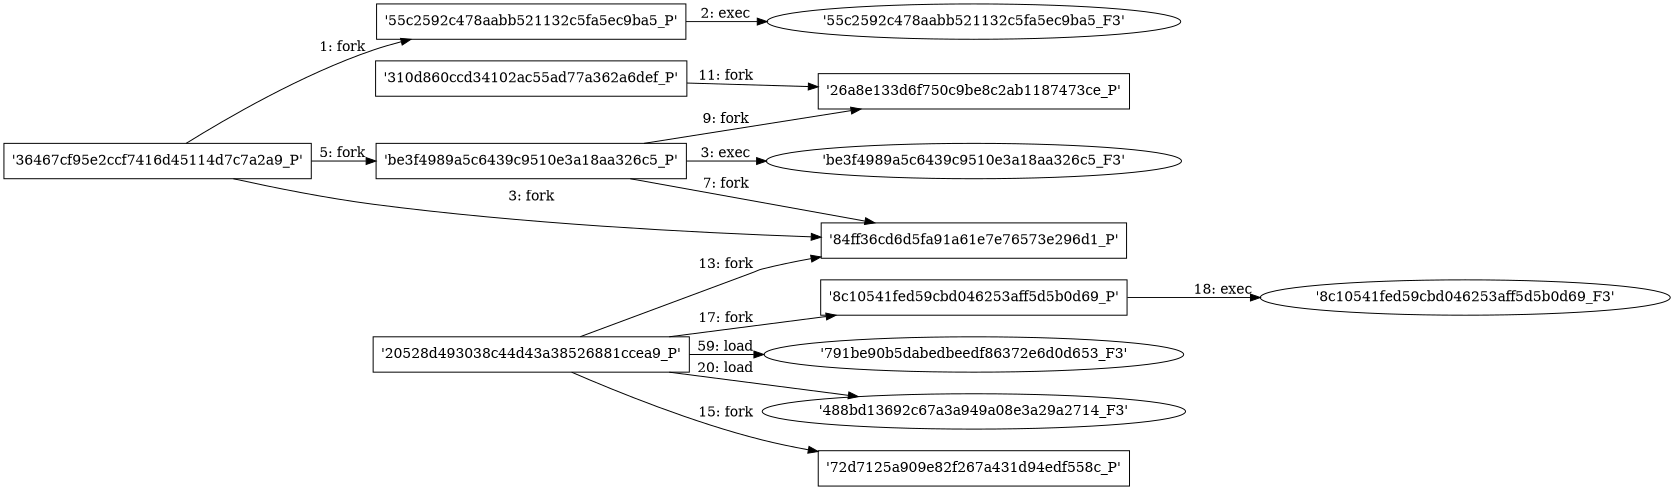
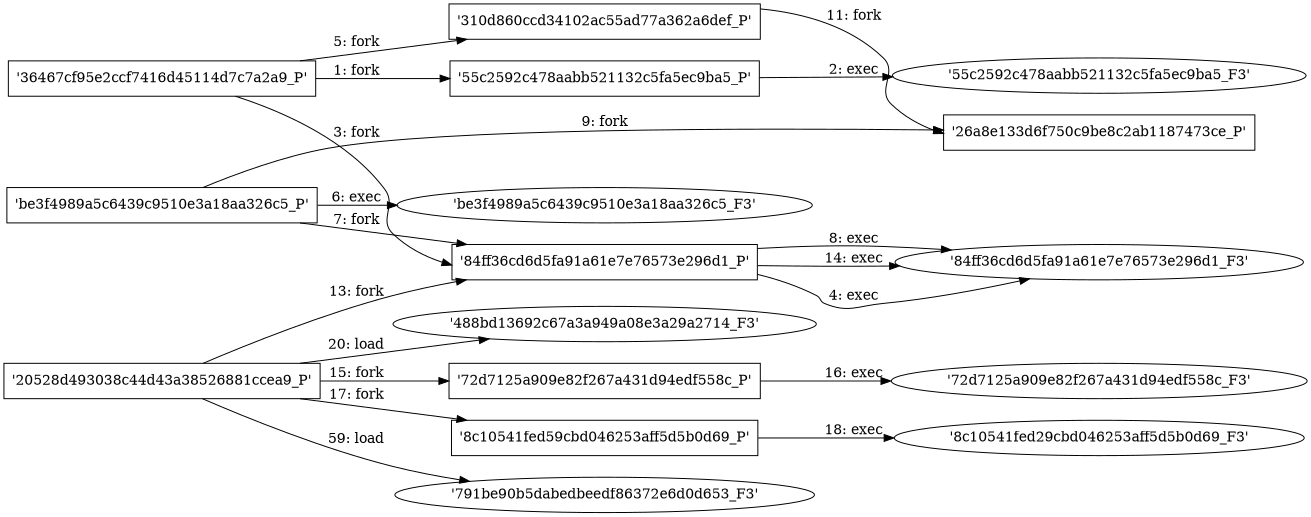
edge "'be3f4989a5c6439c9510e3a18aa326c5_P'" -> "'be3f4989a5c6439c9510e3a18aa326c5_F3'": label "3: exec" -> "6: exec"
edge "'36467cf95e2ccf7416d45114d7c7a2a9_P'" -> "'be3f4989a5c6439c9510e3a18aa326c5_P'": now "'36467cf95e2ccf7416d45114d7c7a2a9_P'" -> "'310d860ccd34102ac55ad77a362a6def_P'"
node "'84ff36cd6d5fa91a61e7e76573e296d1_F3'": added
node "'8c10541fed59cbd046253aff5d5b0d69_F3'": label "'8c10541fed59cbd046253aff5d5b0d69_F3'" -> "'8c10541fed29cbd046253aff5d5b0d69_F3'"
node "'72d7125a909e82f267a431d94edf558c_F3'": added
